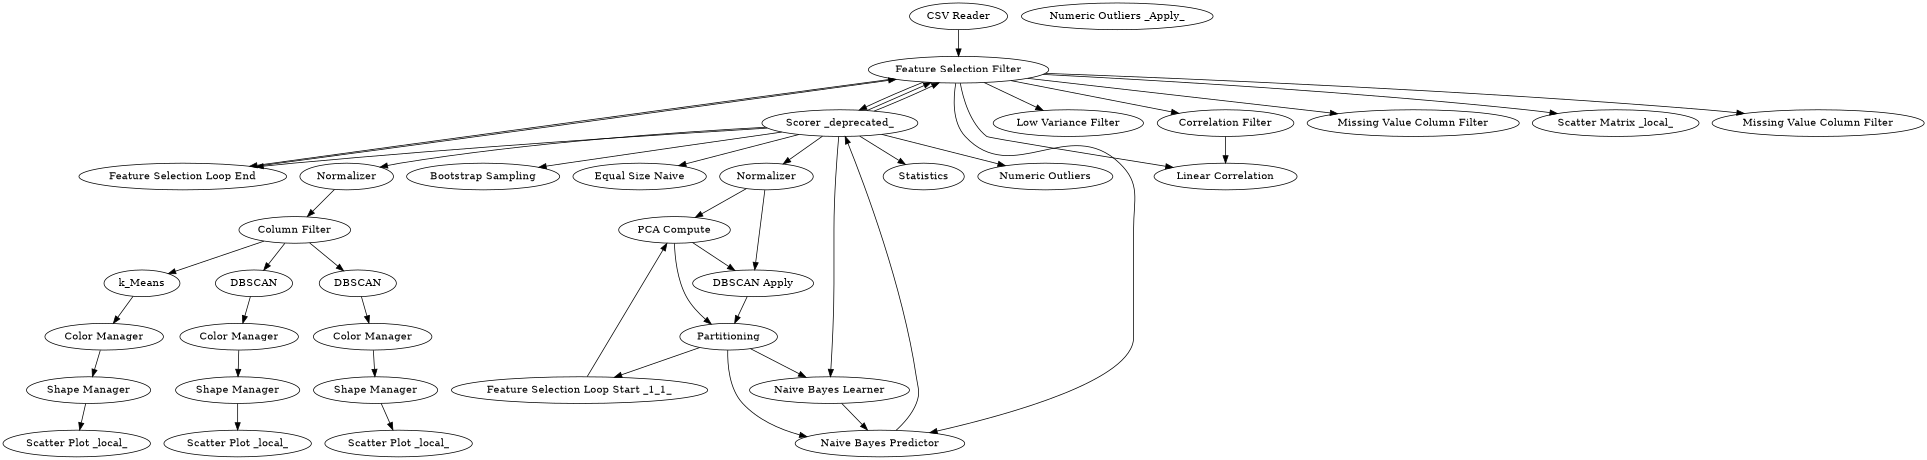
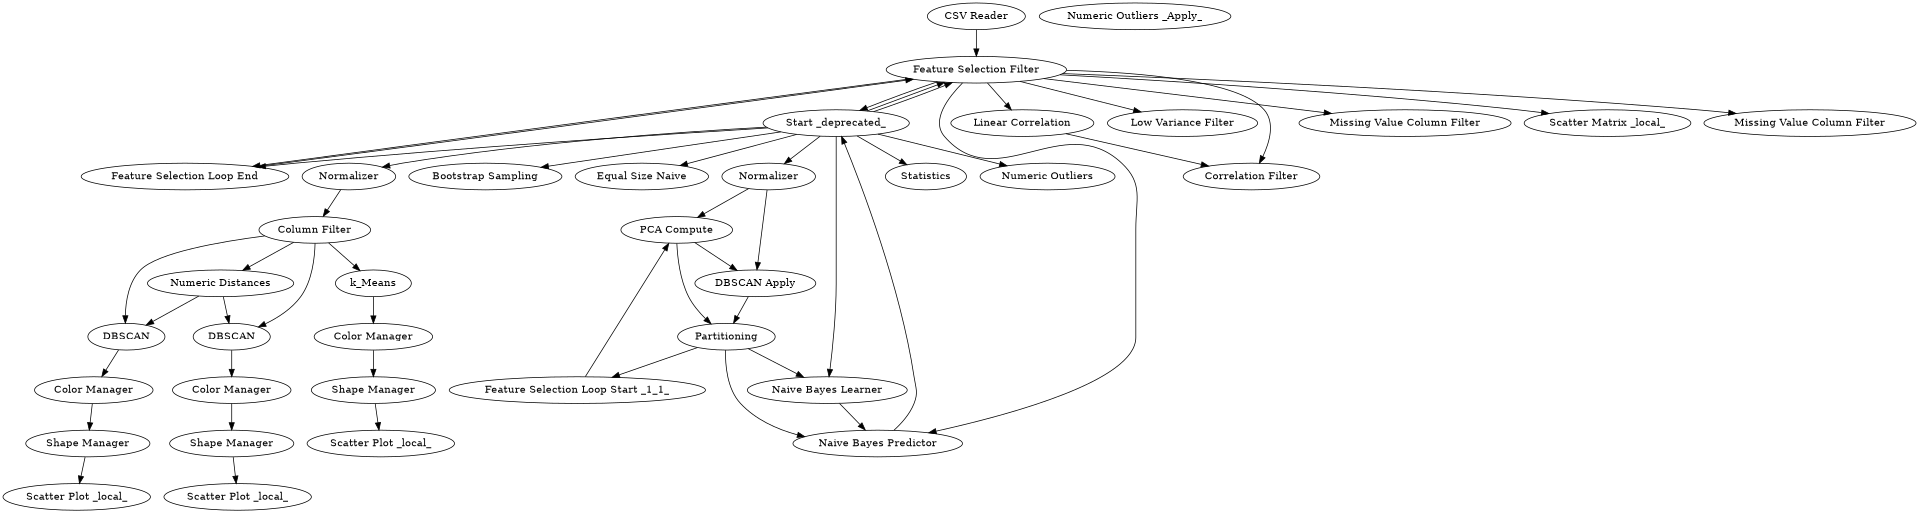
node "Scorer _deprecated_": label "Scorer _deprecated_" -> "Start _deprecated_"
edge "Correlation Filter" -> "Linear Correlation": reversed
node "Numeric Distances": added
